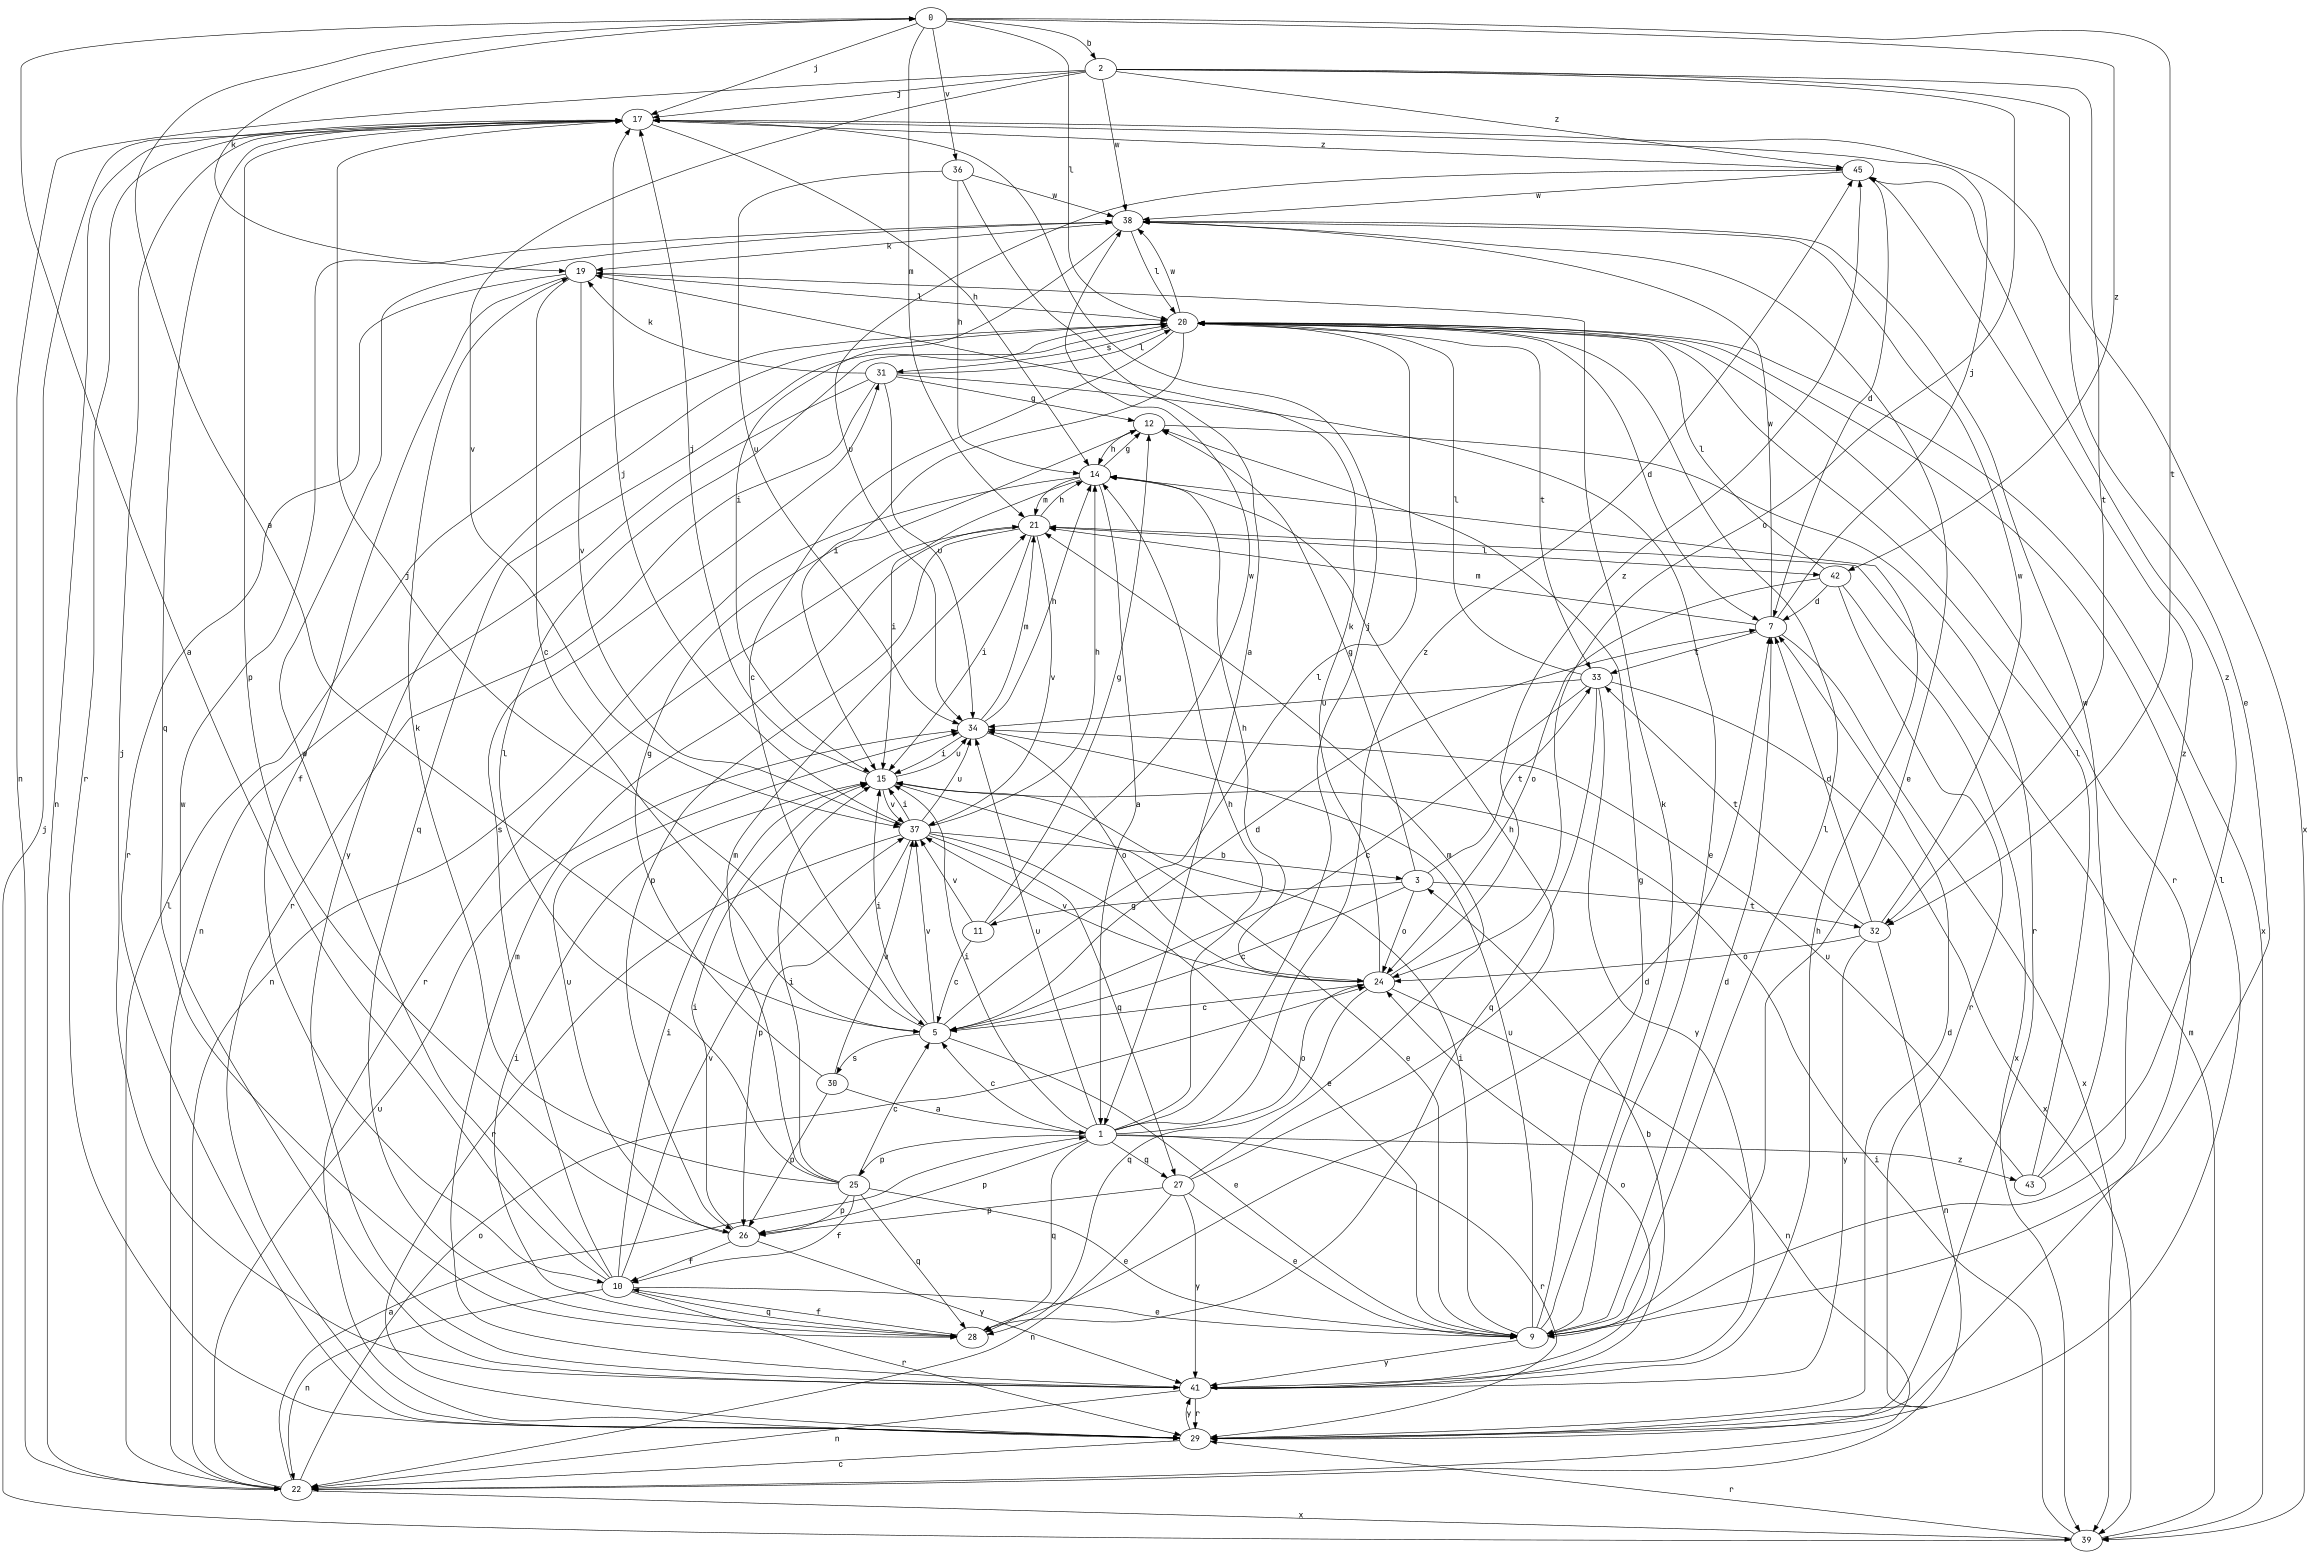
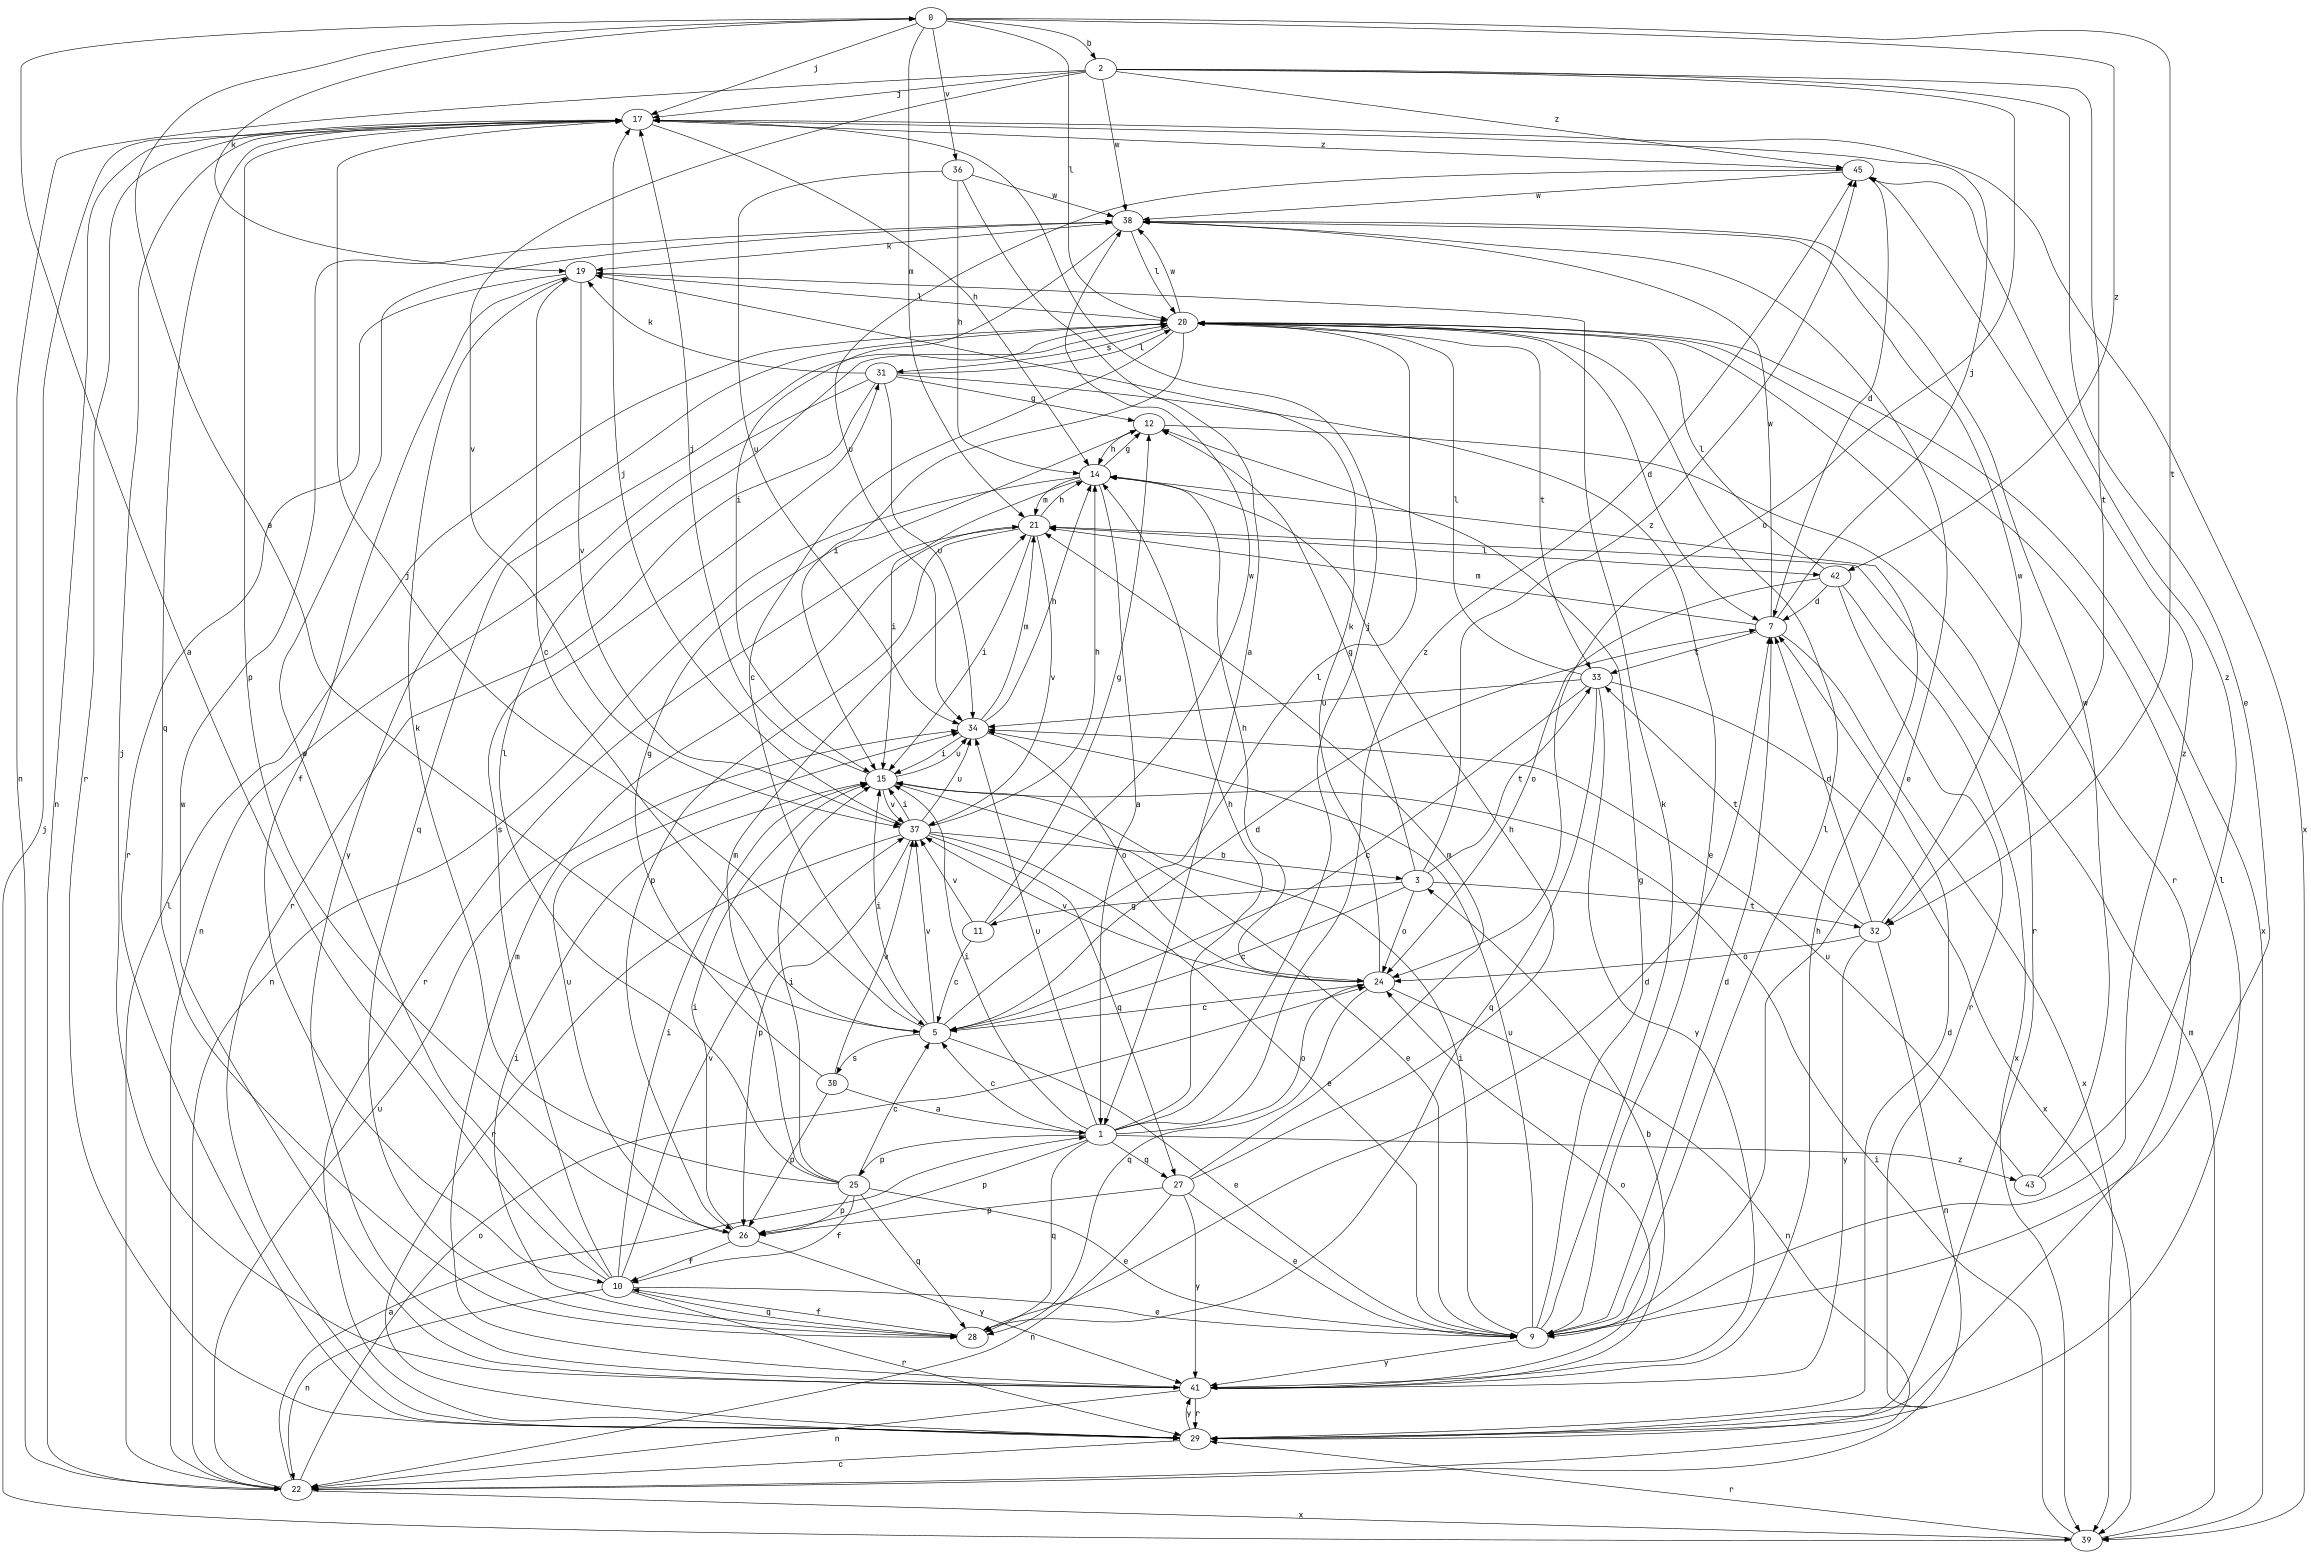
edge "43" -> "20": removed, label "l"
edge "24" -> "45": now "3" -> "45"
edge "1" -> "29": removed, label "r"
